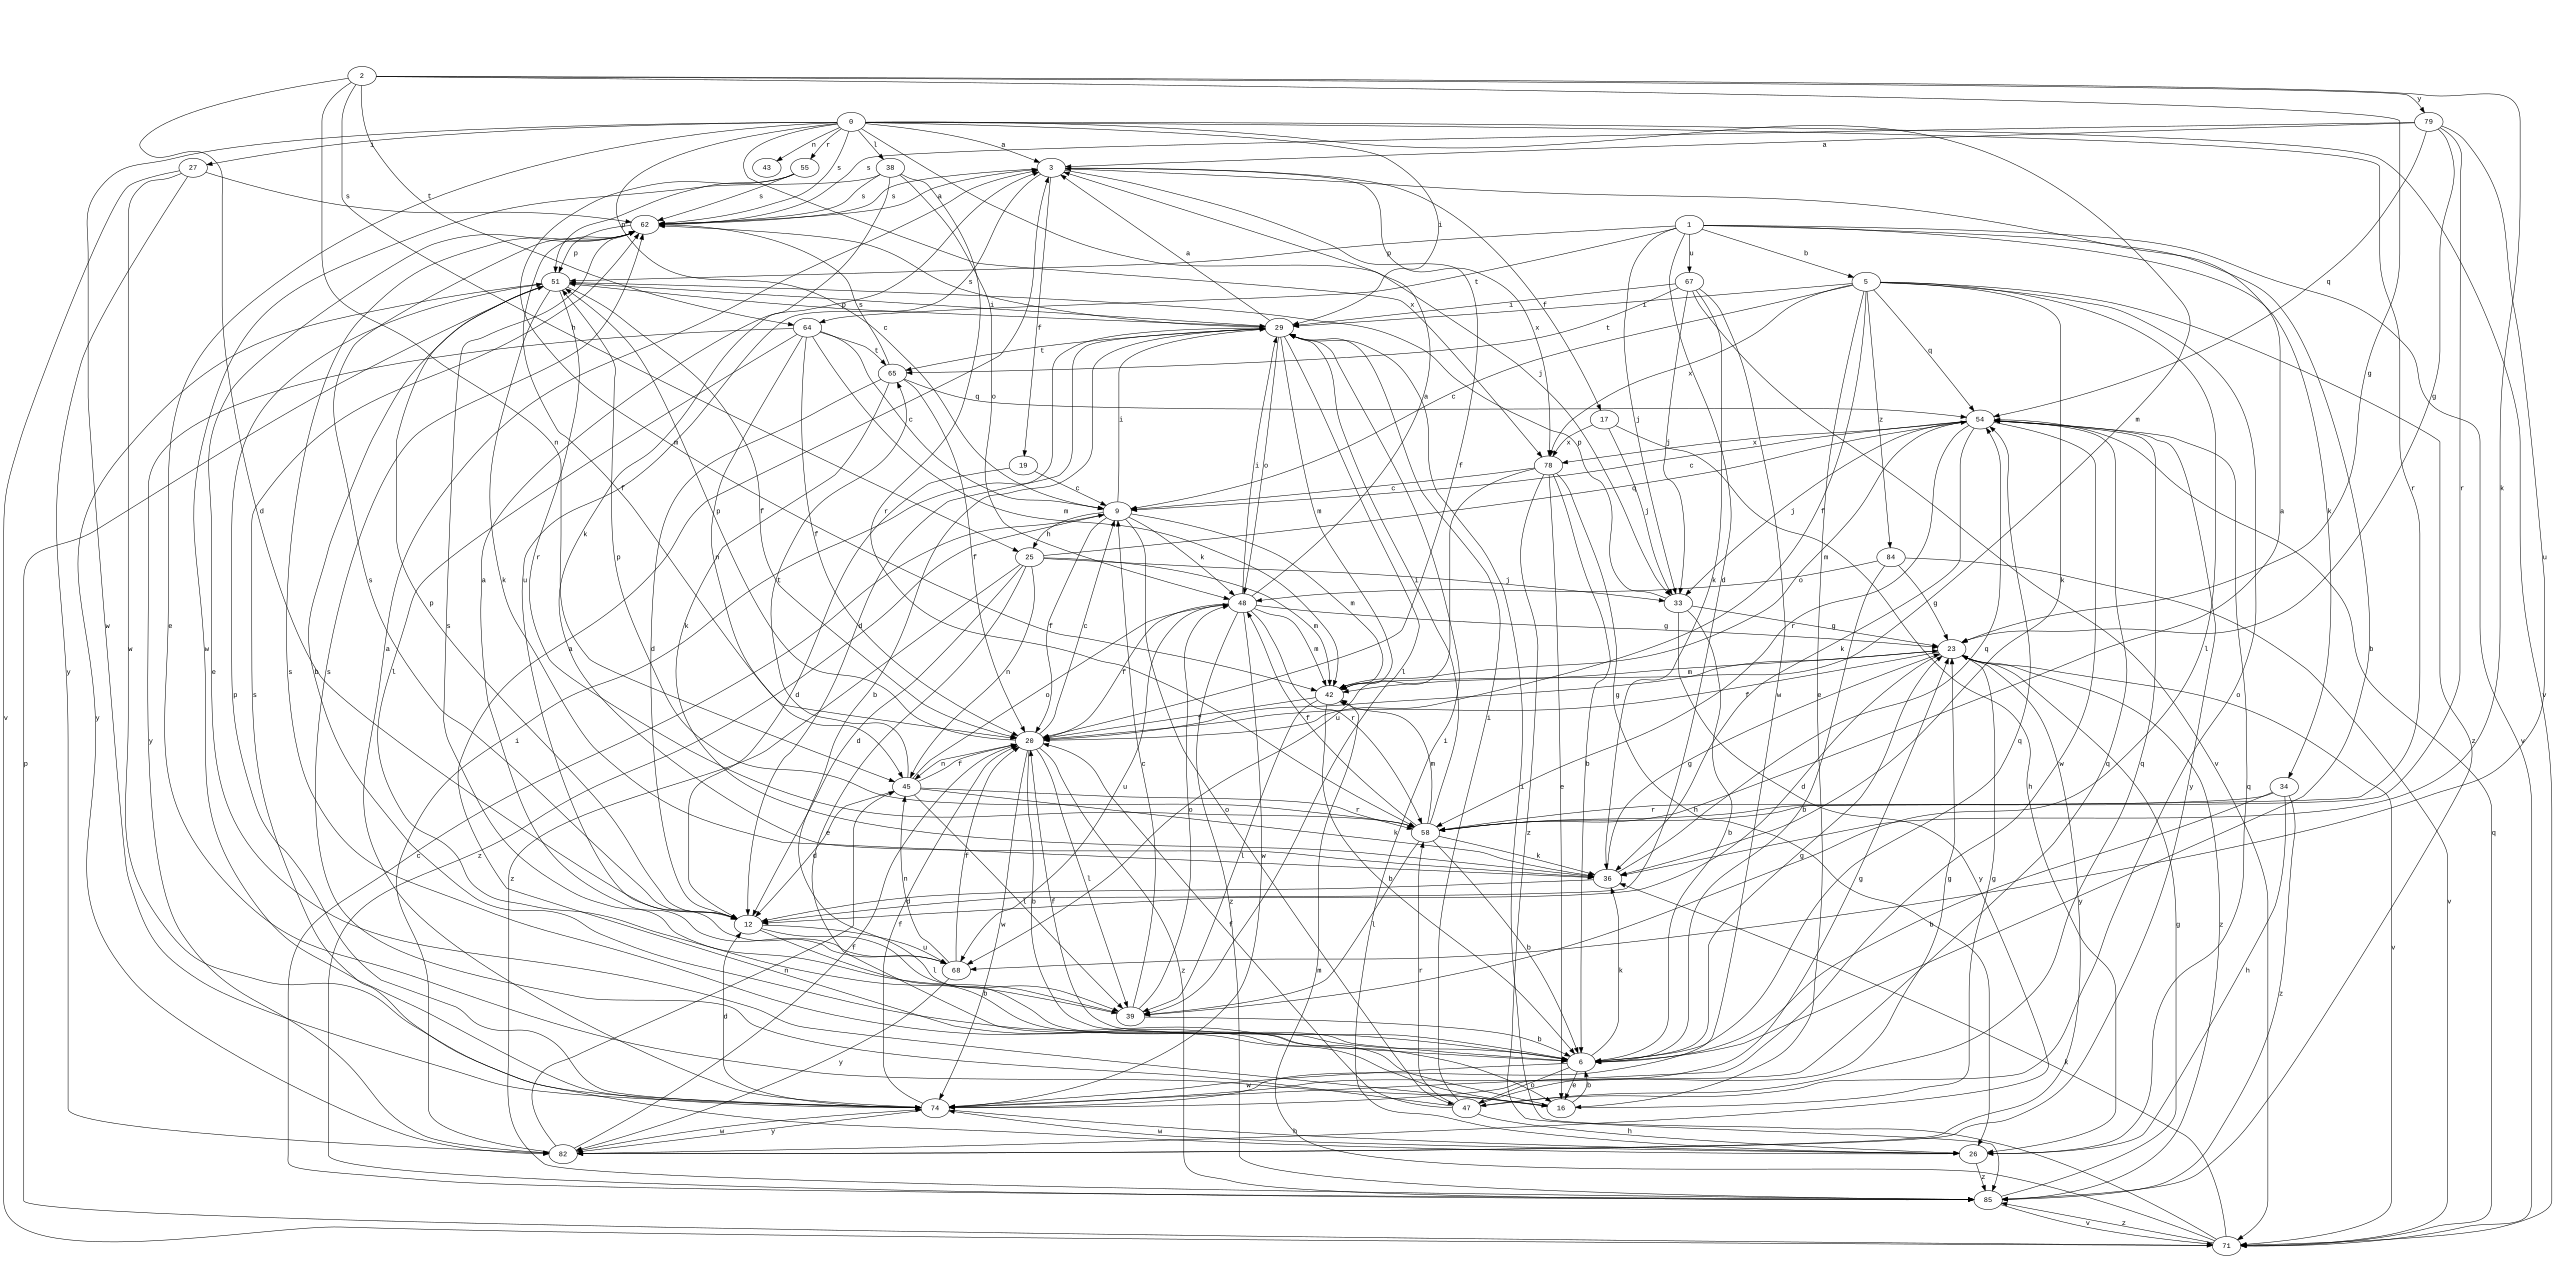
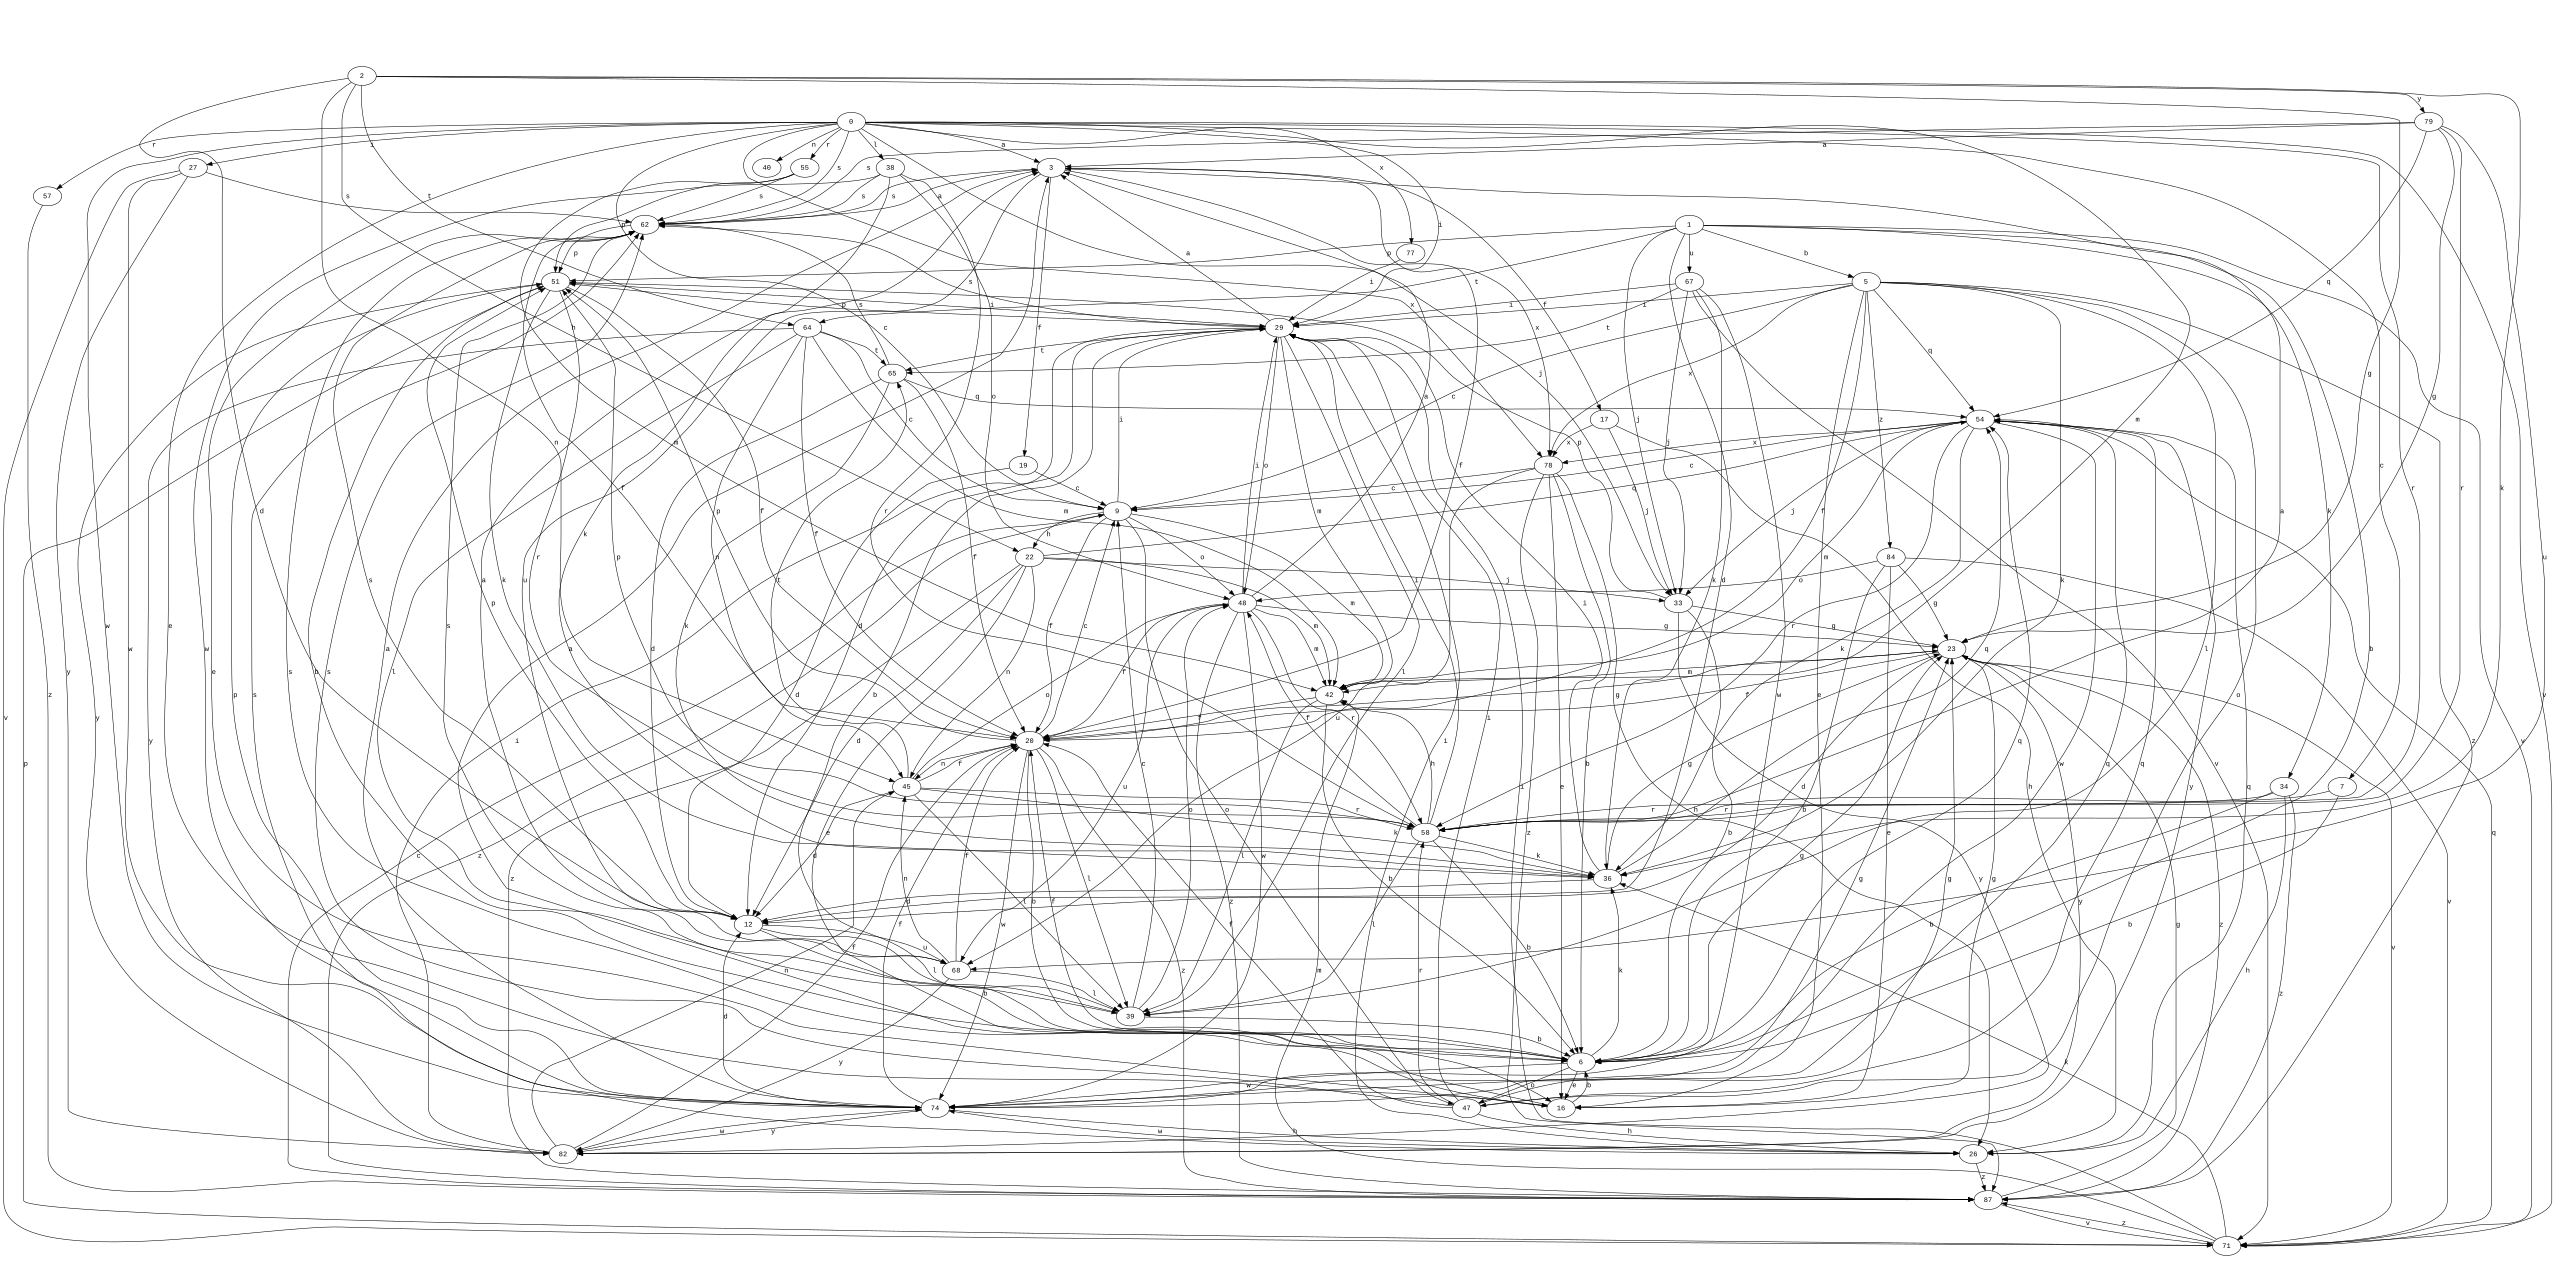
node "43": label "43" -> "40"
node "57": added
node "77": added
edge "36" -> "29": added, label "i"
node "25": label "25" -> "22"
edge "9" -> "48": label "k" -> "o"
edge "51" -> "12": reversed
edge "58" -> "42": label "m" -> "h"
node "7": added
edge "84" -> "16": added, label "e"
edge "68" -> "39": added, label "l"
node "85": label "85" -> "87"
